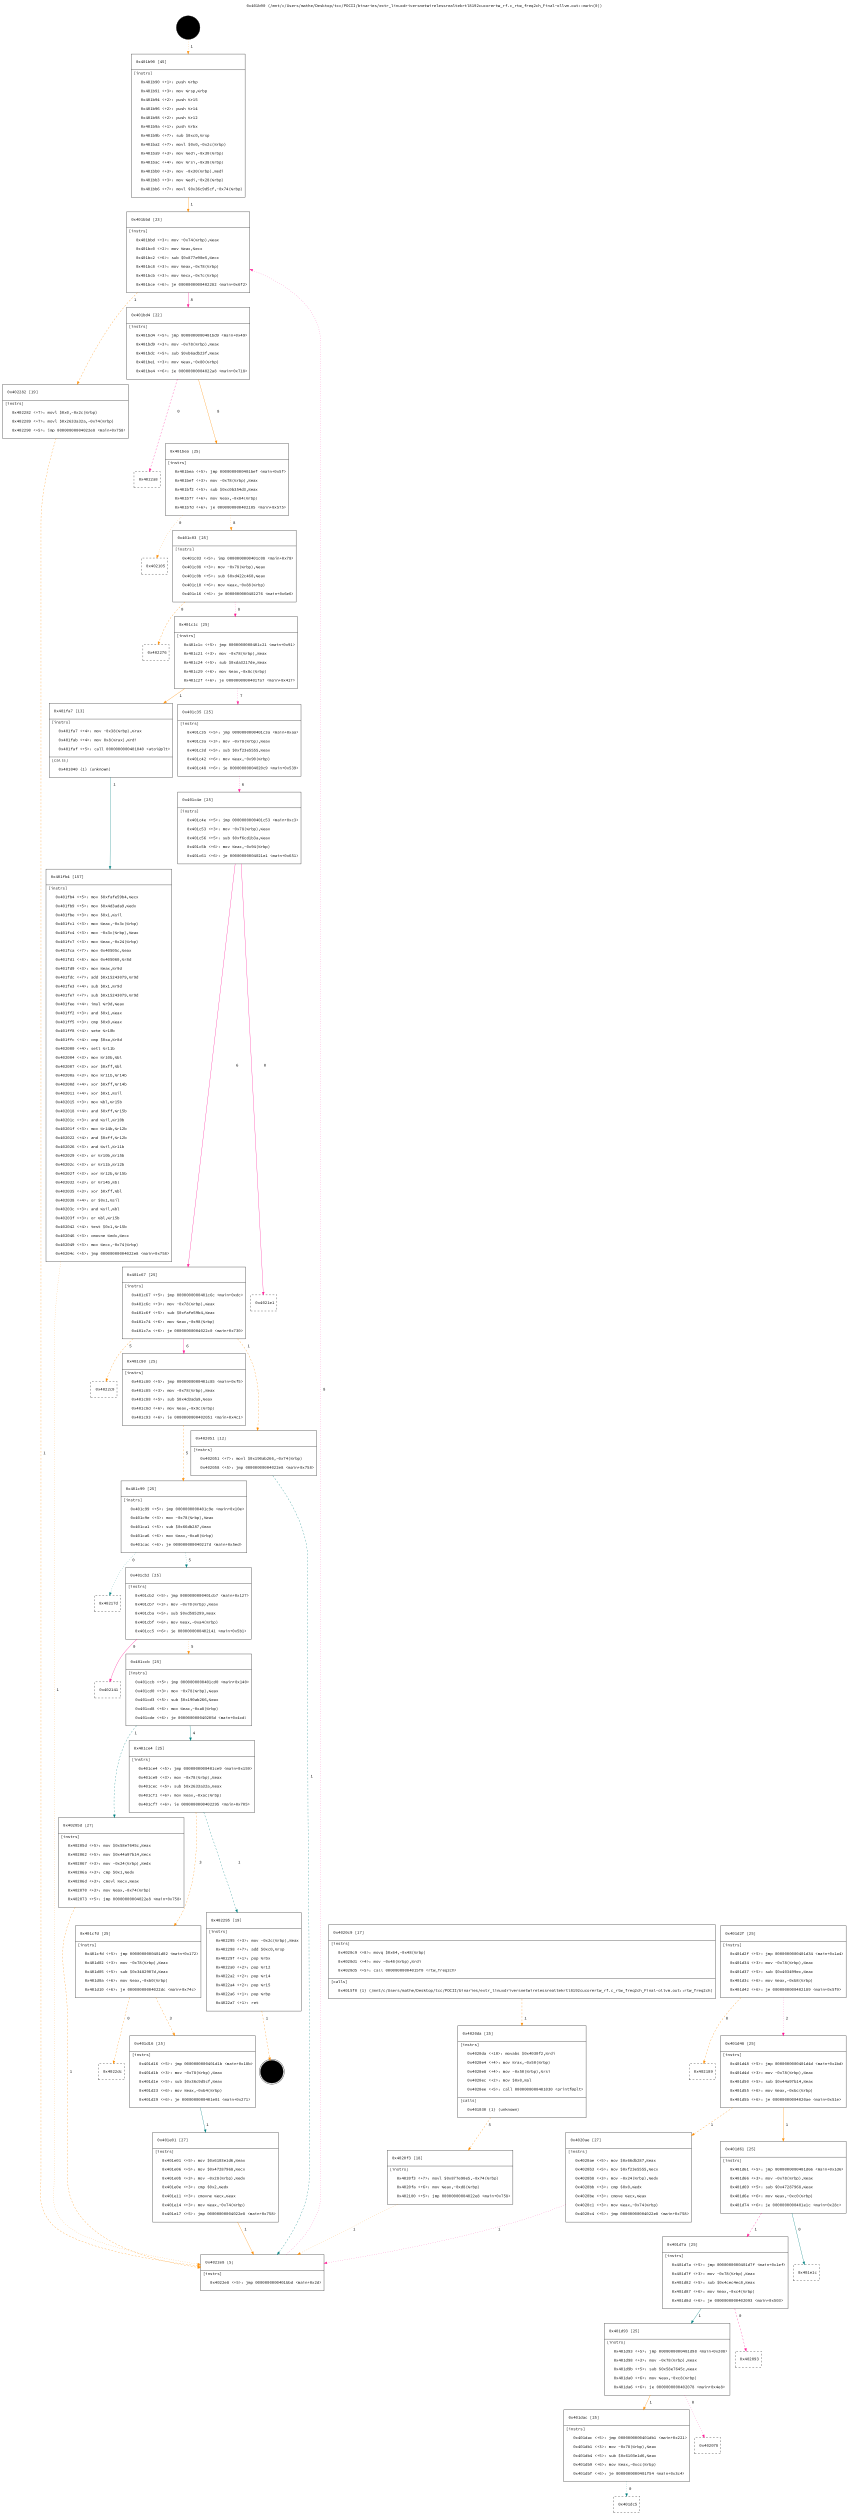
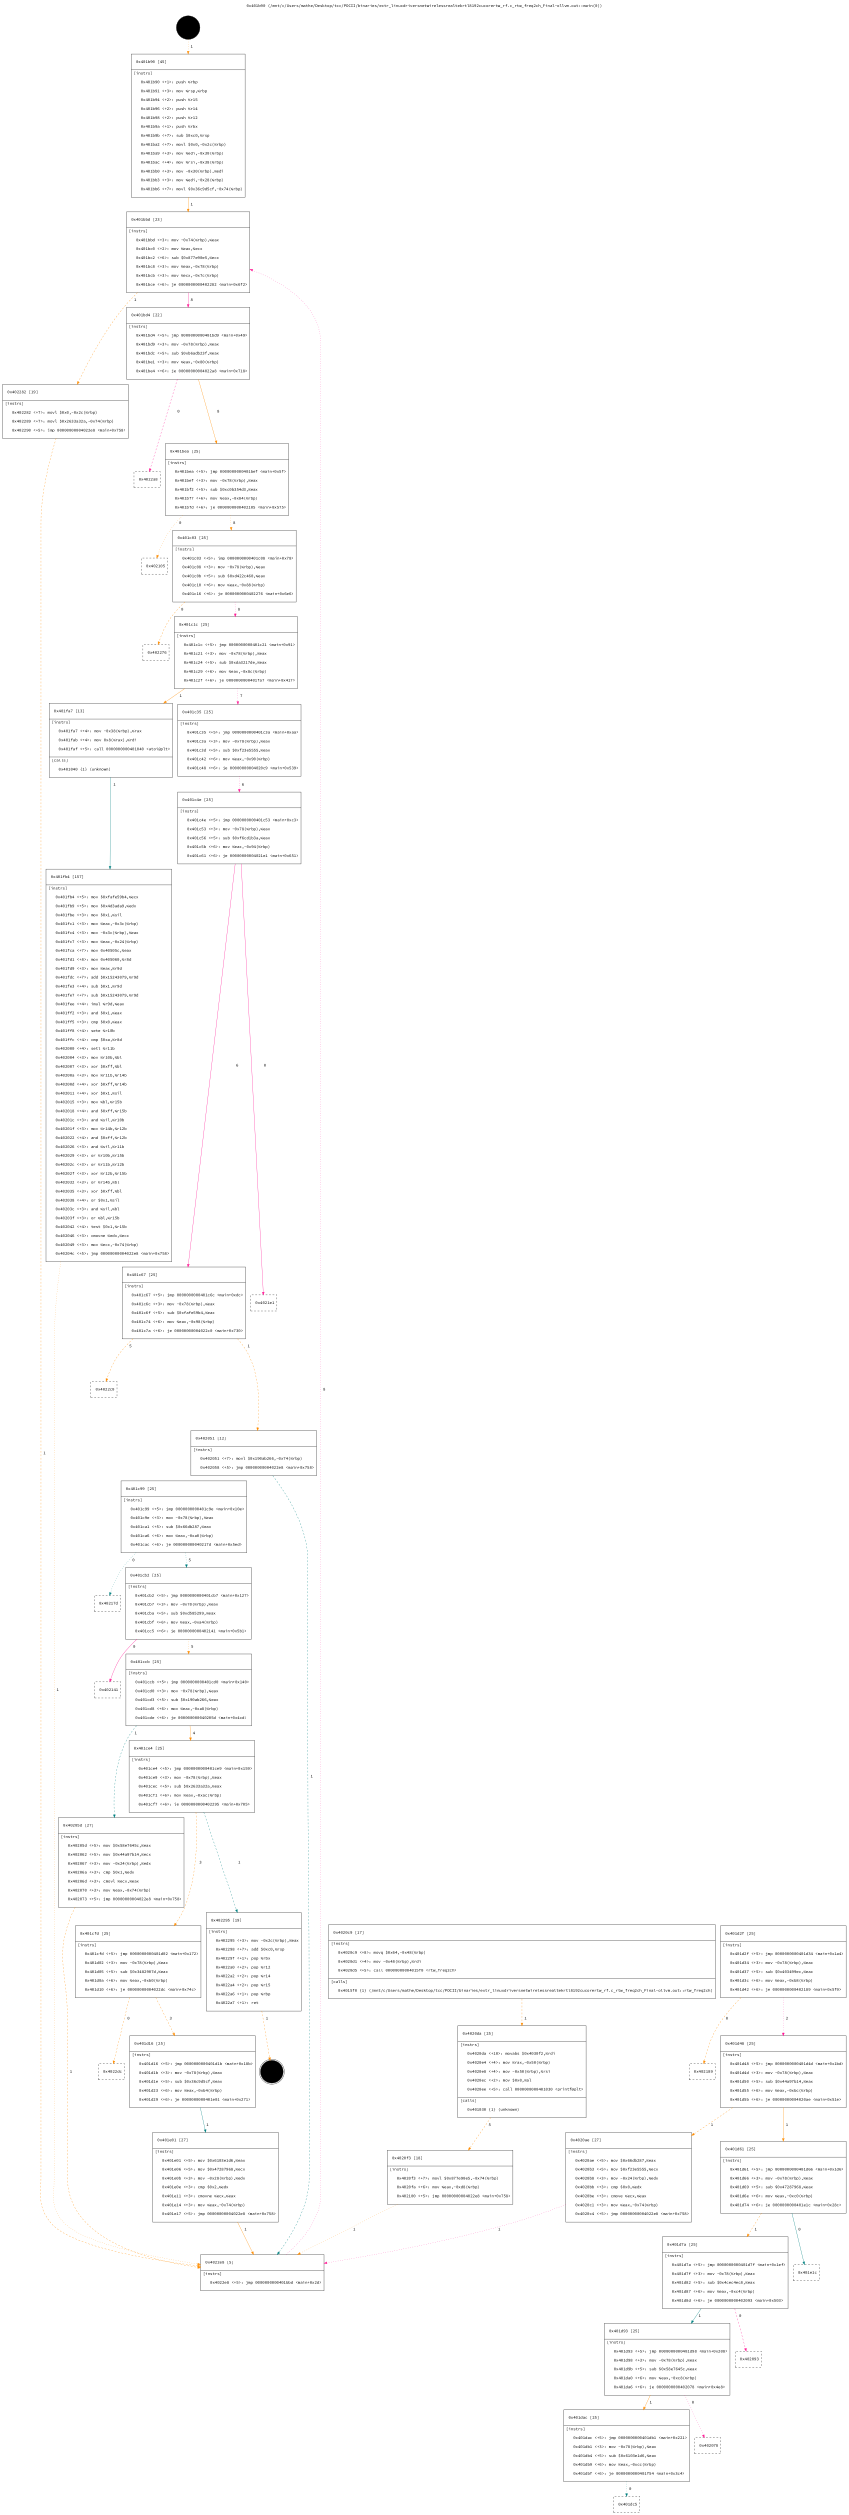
node "0x401c80 [25]": removed
edge "0x401ccb [25]" -> "0x401ce4 [25]": color teal -> darkorange
edge "0x401d61 [25]" -> "0x401d7a [25]": color deeppink -> darkorange
